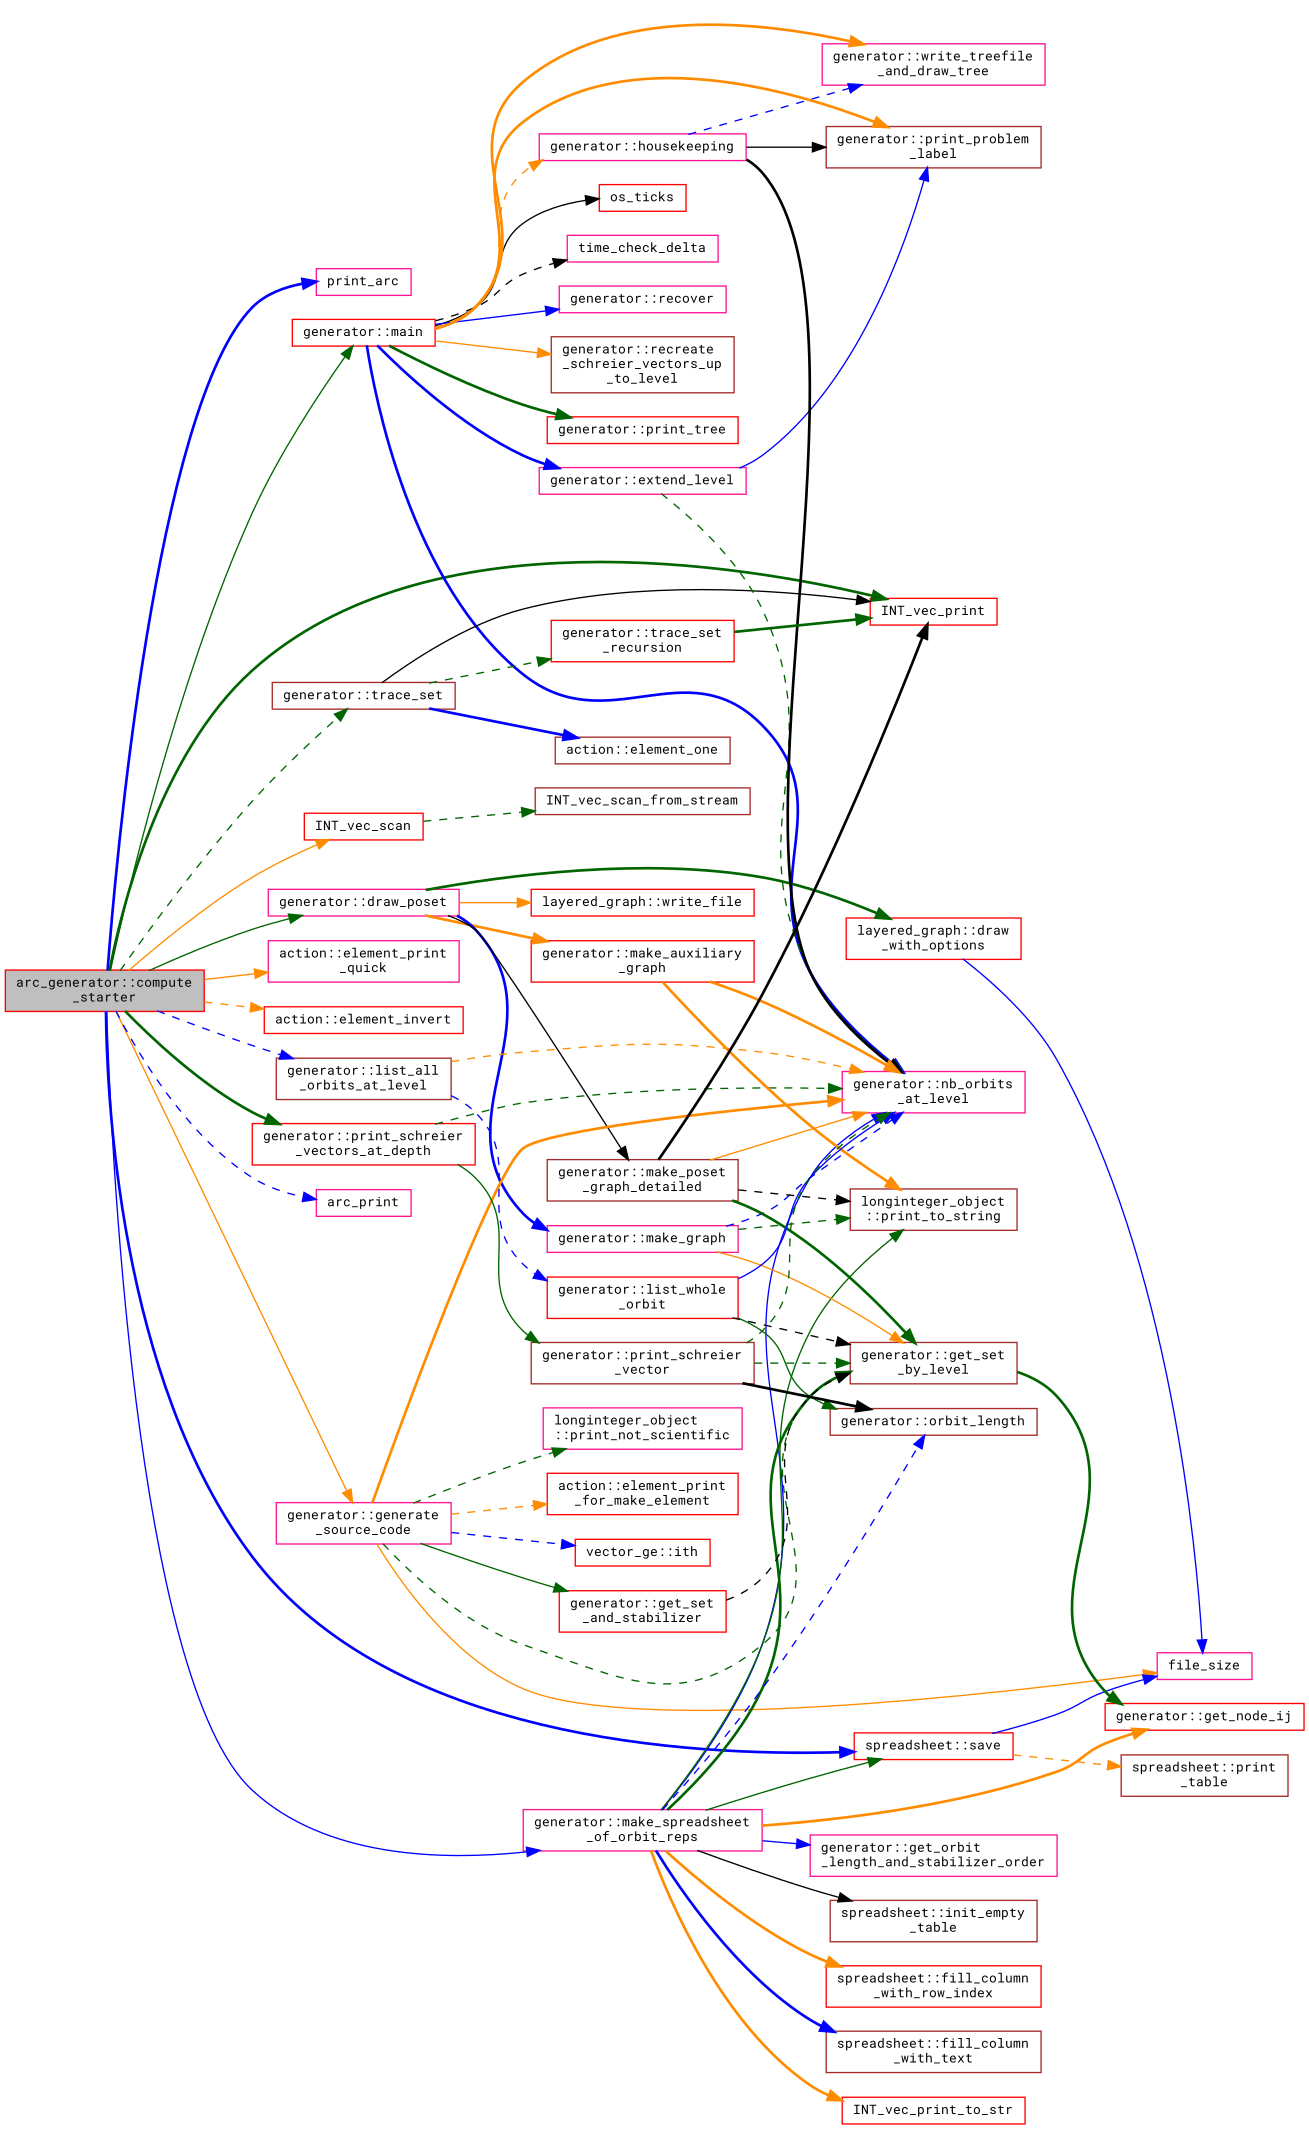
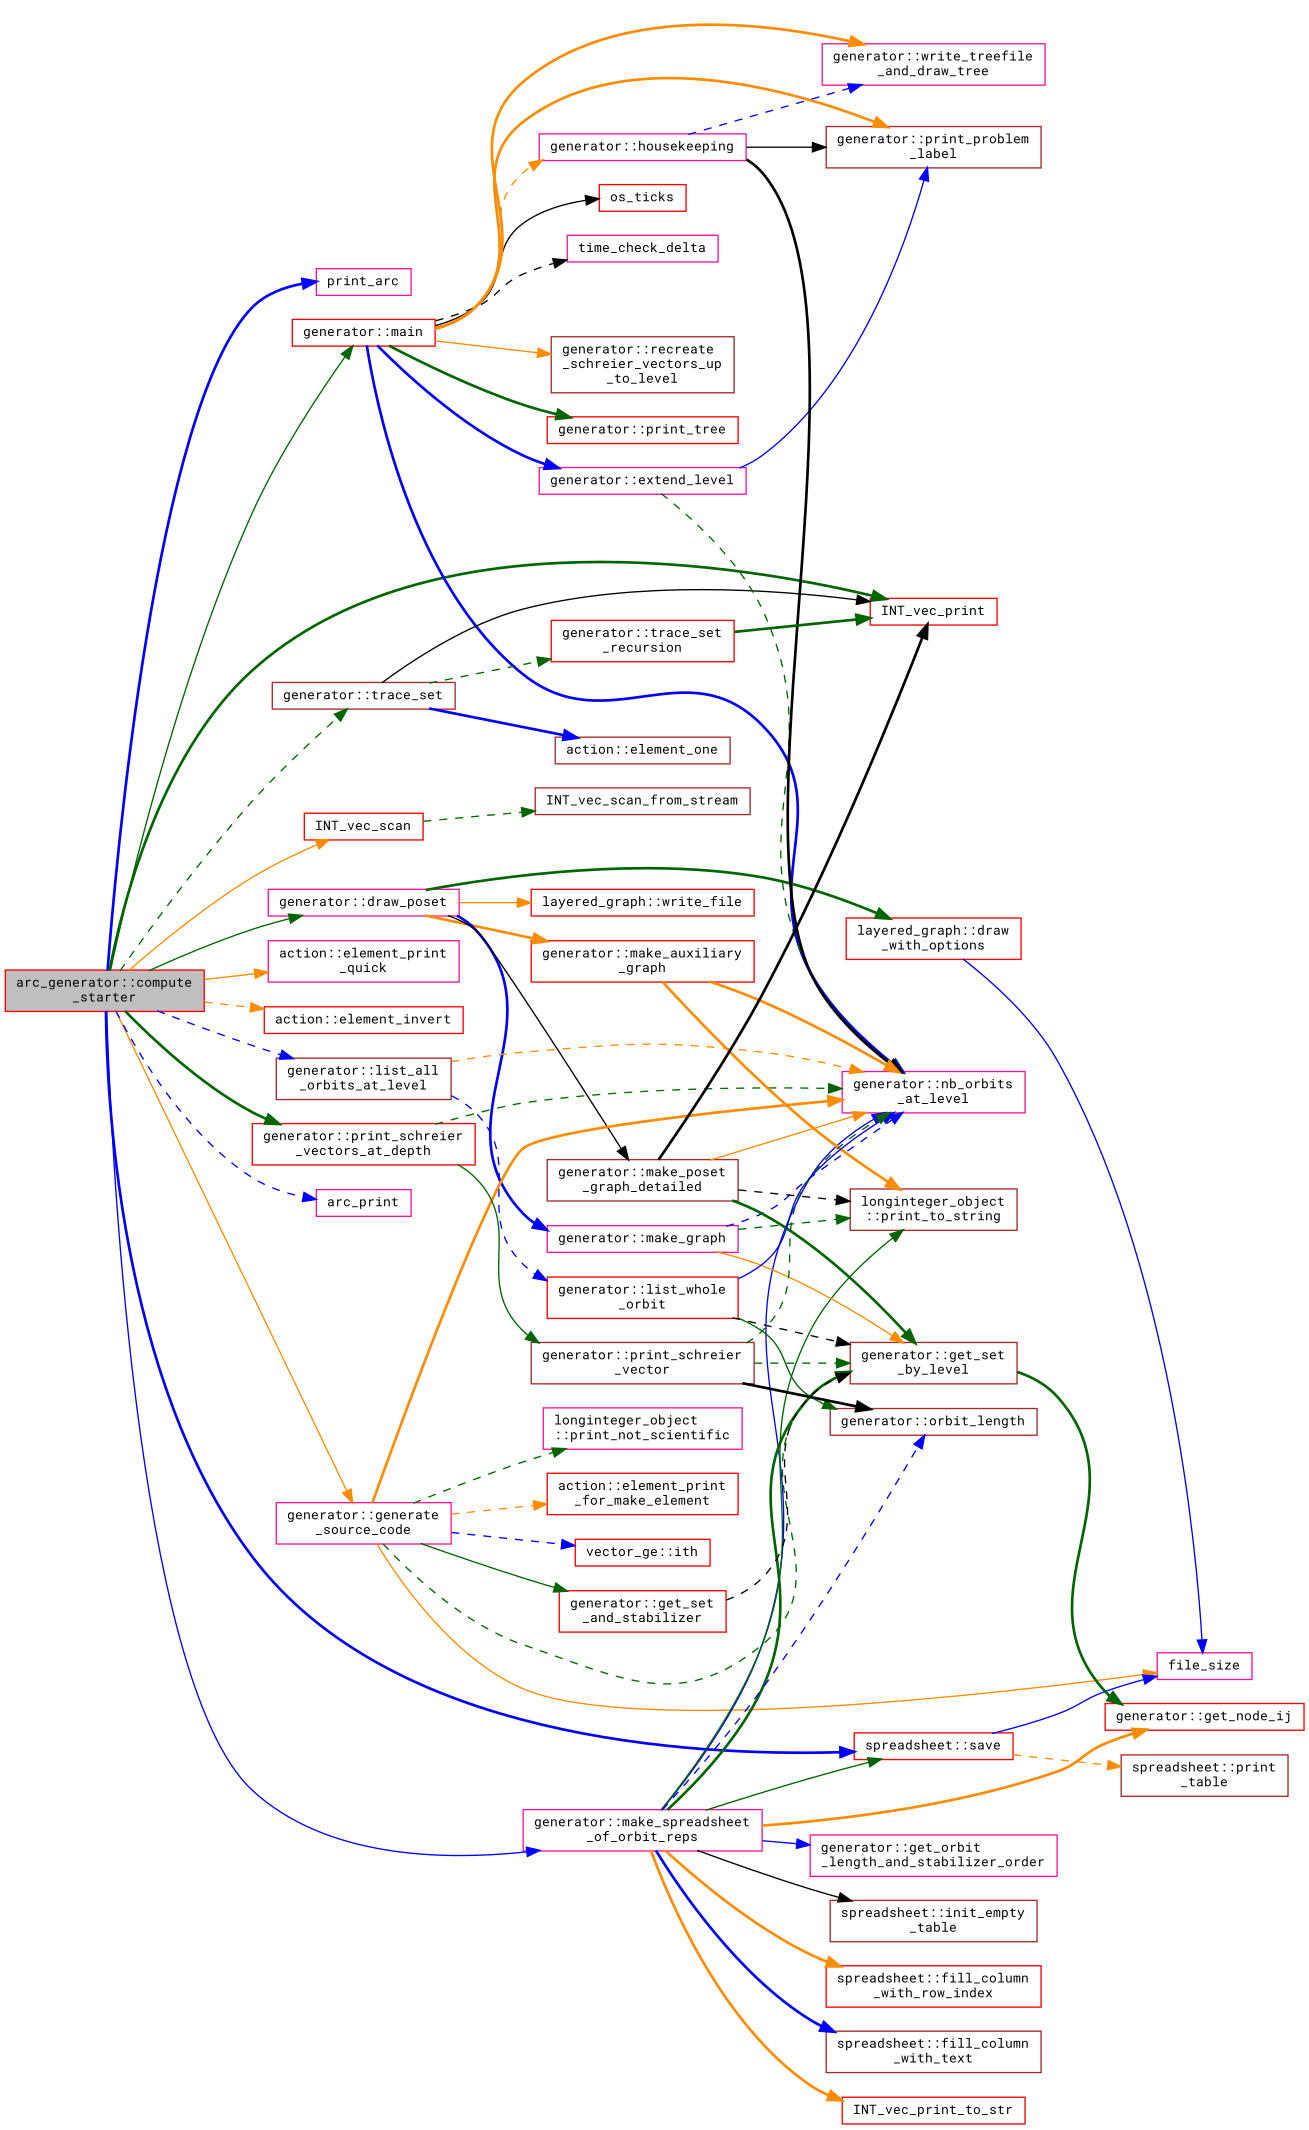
node "generator::recover": removed
